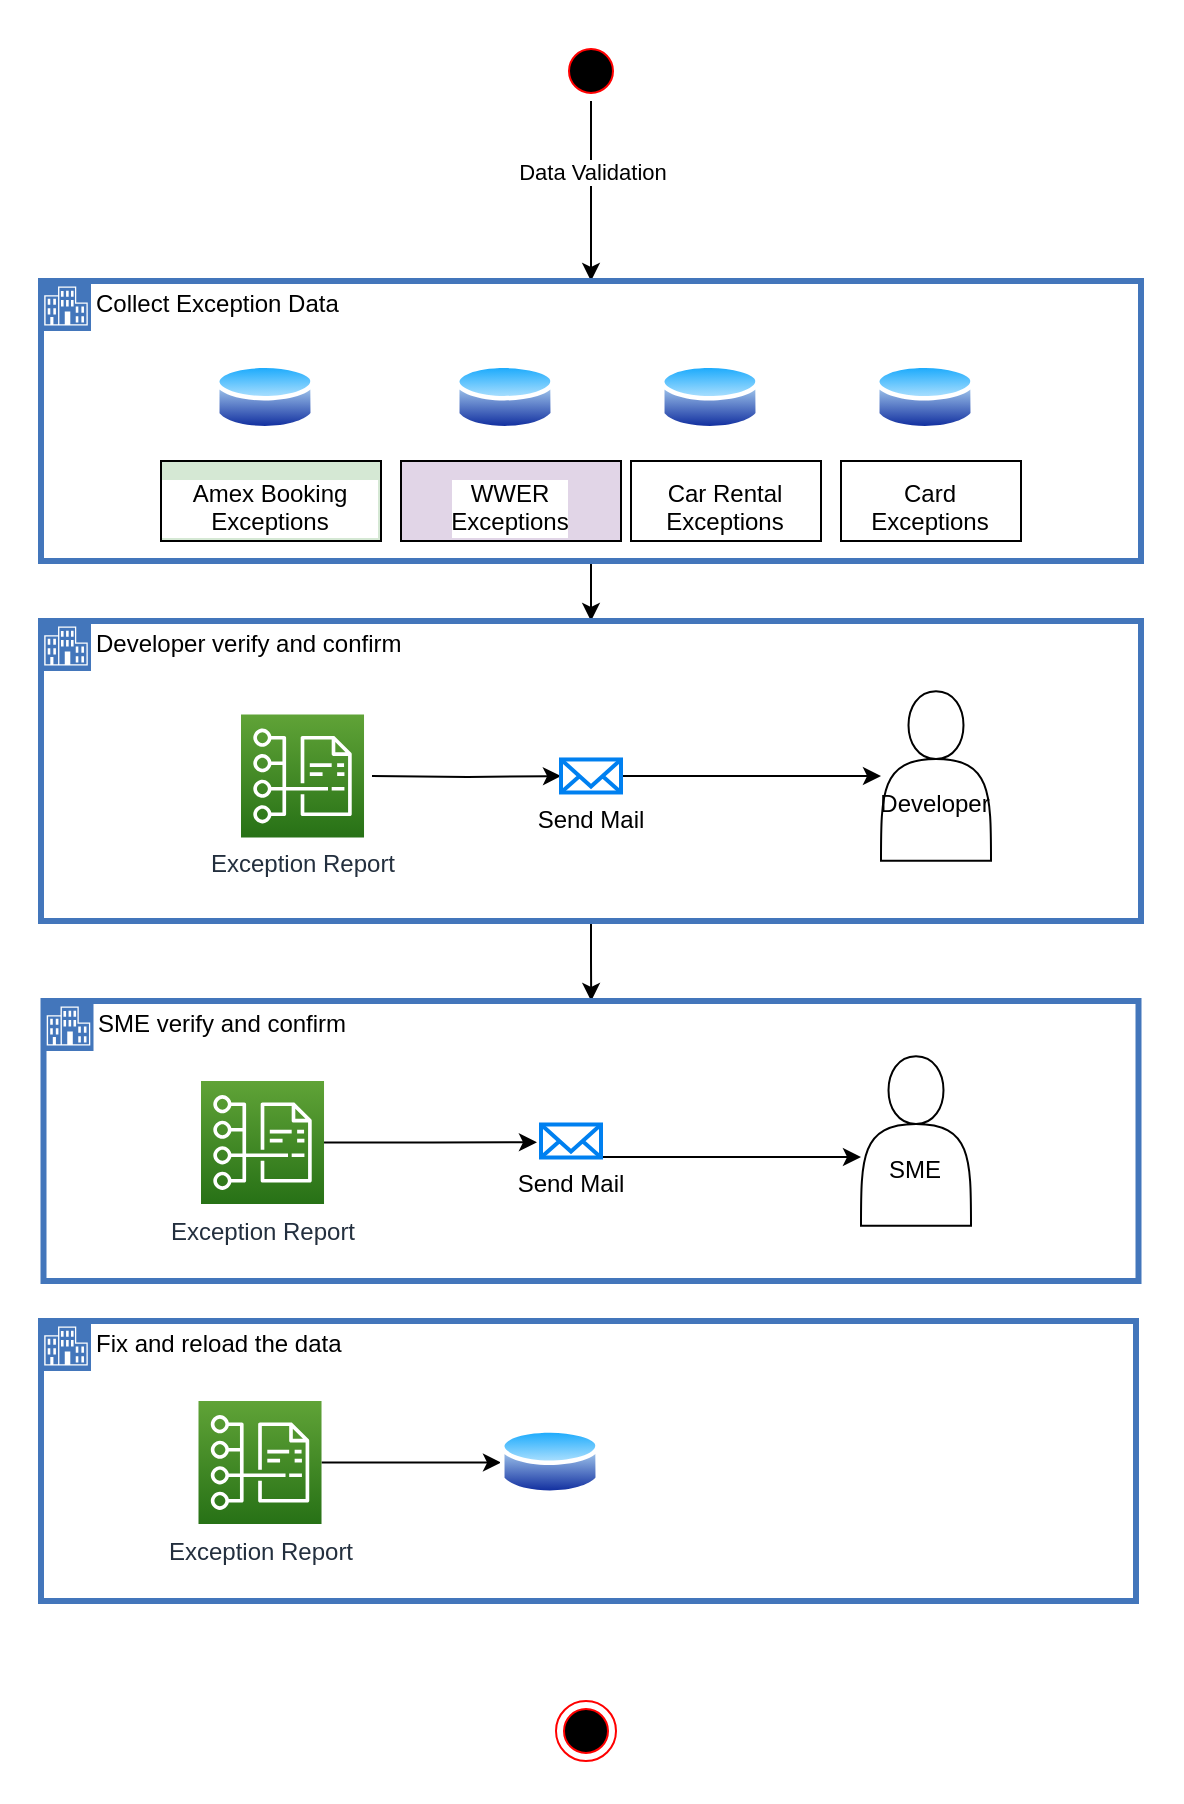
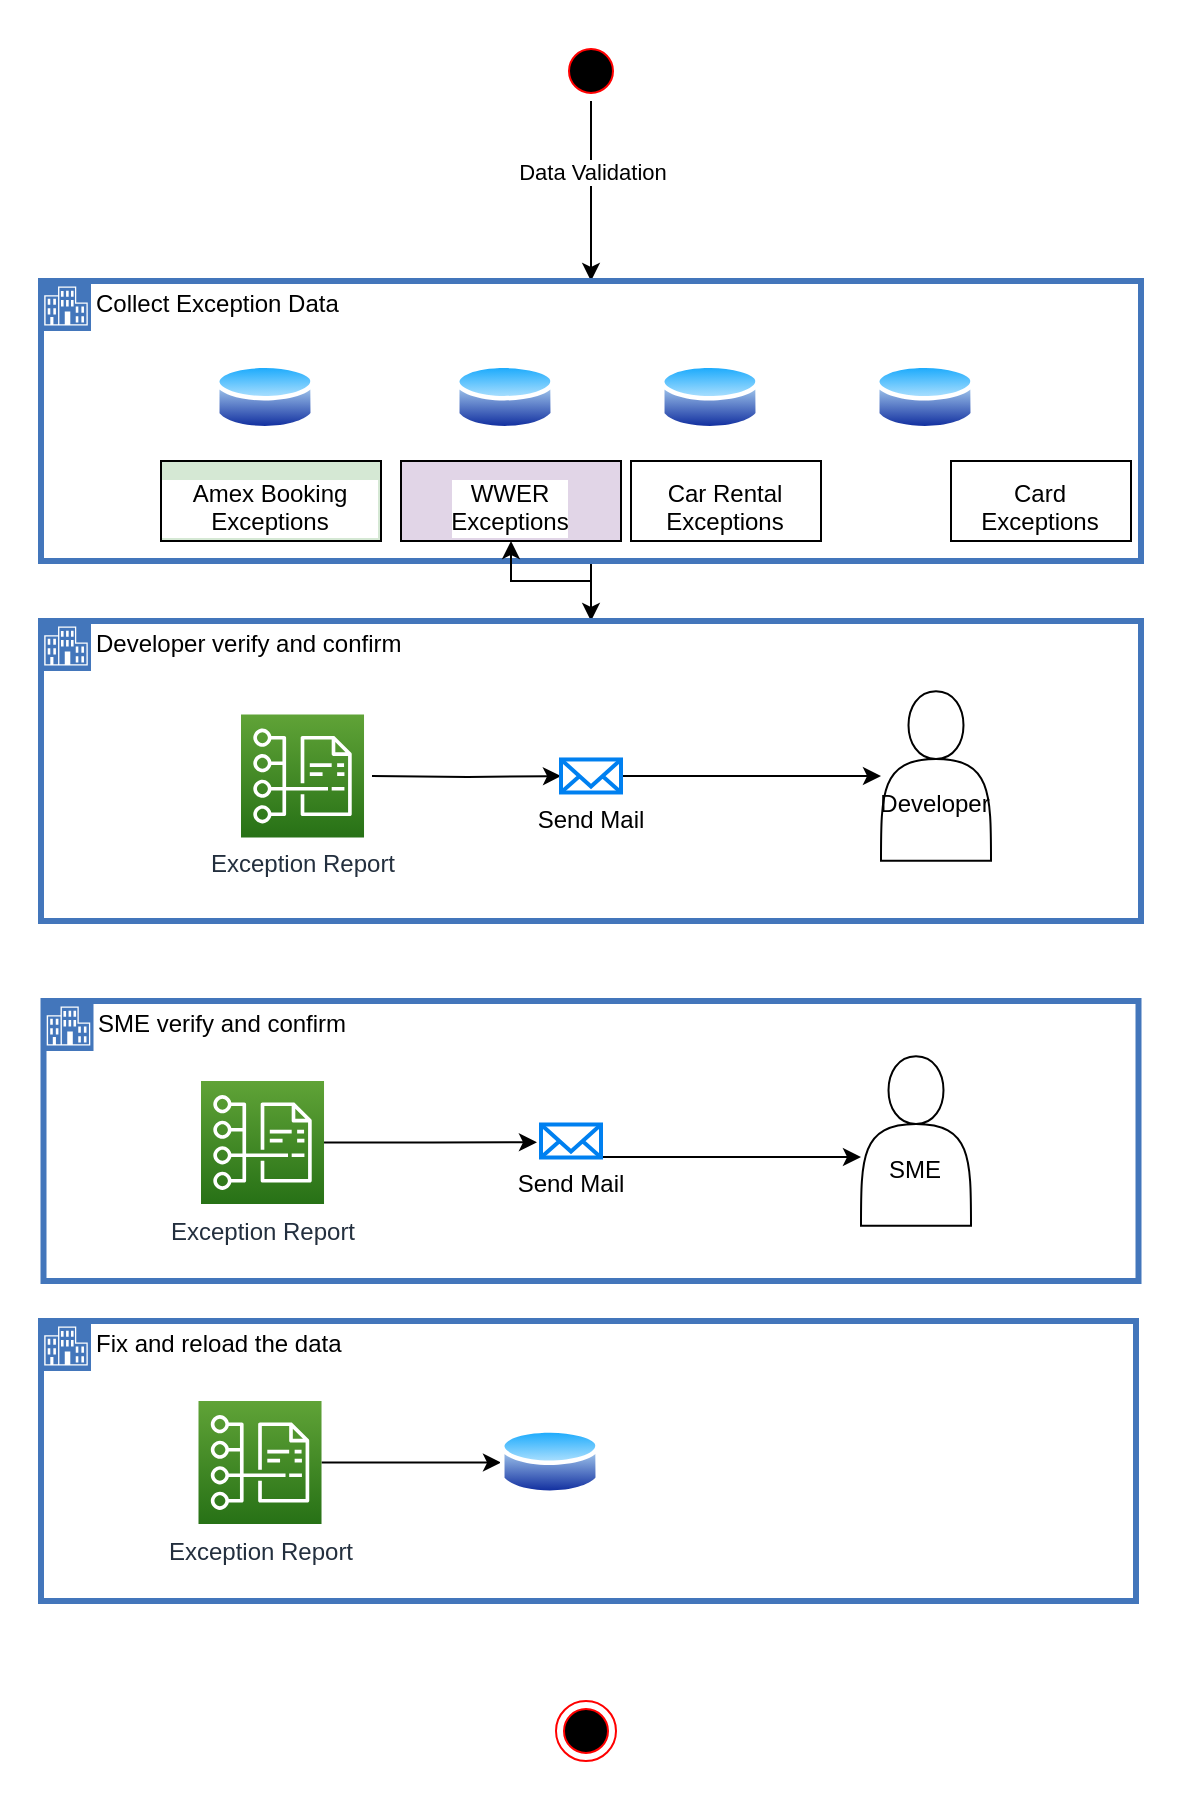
node "Card Exceptions": moved (931, 501) -> (1041, 501)
edge "Developer verify and confirm" -> "SME verify and confirm": now "Developer verify and confirm" -> "WWER Exceptions"
